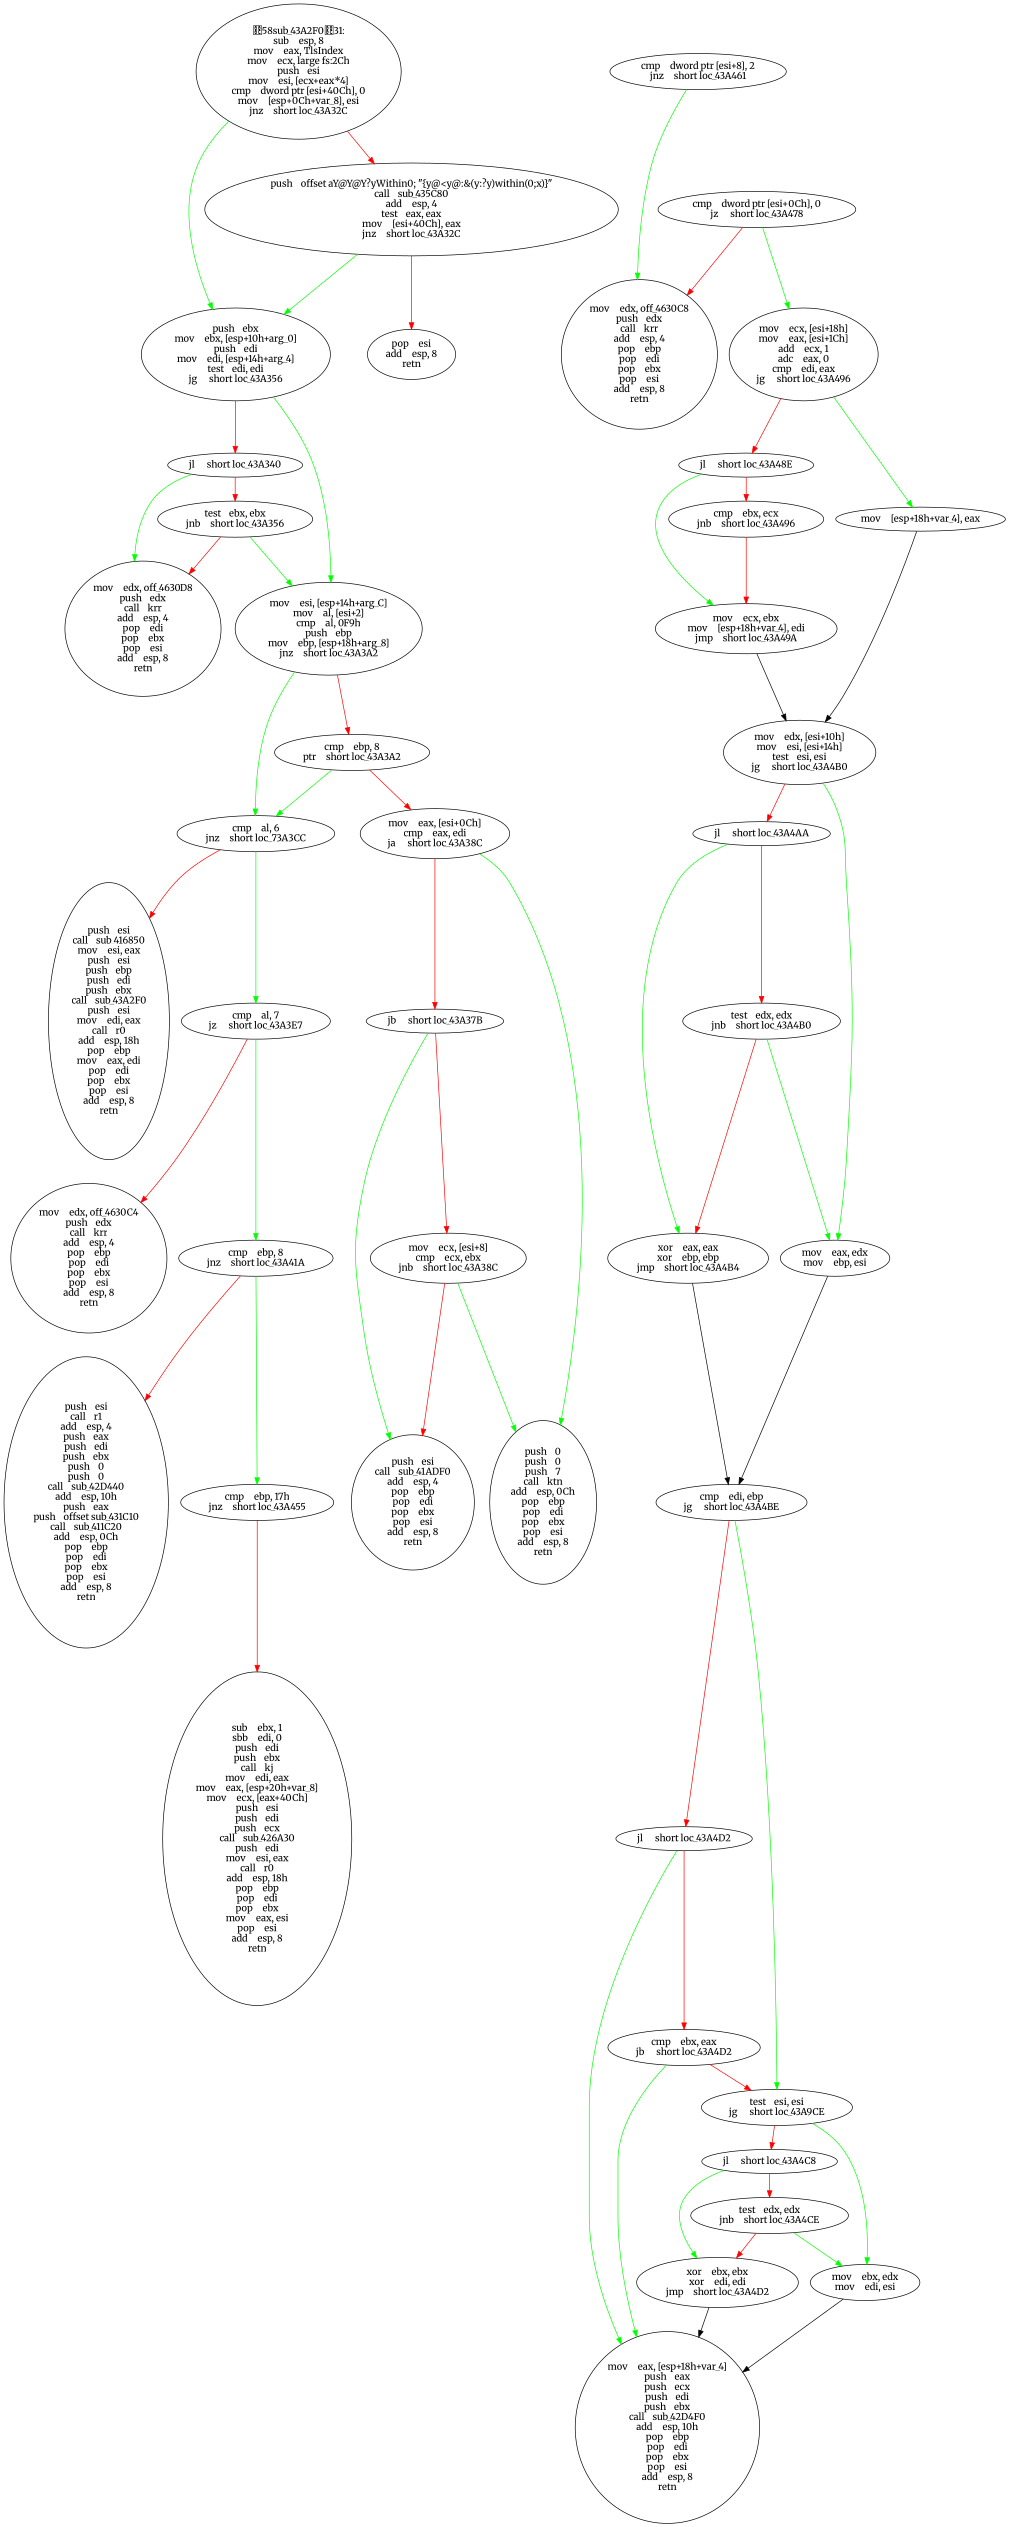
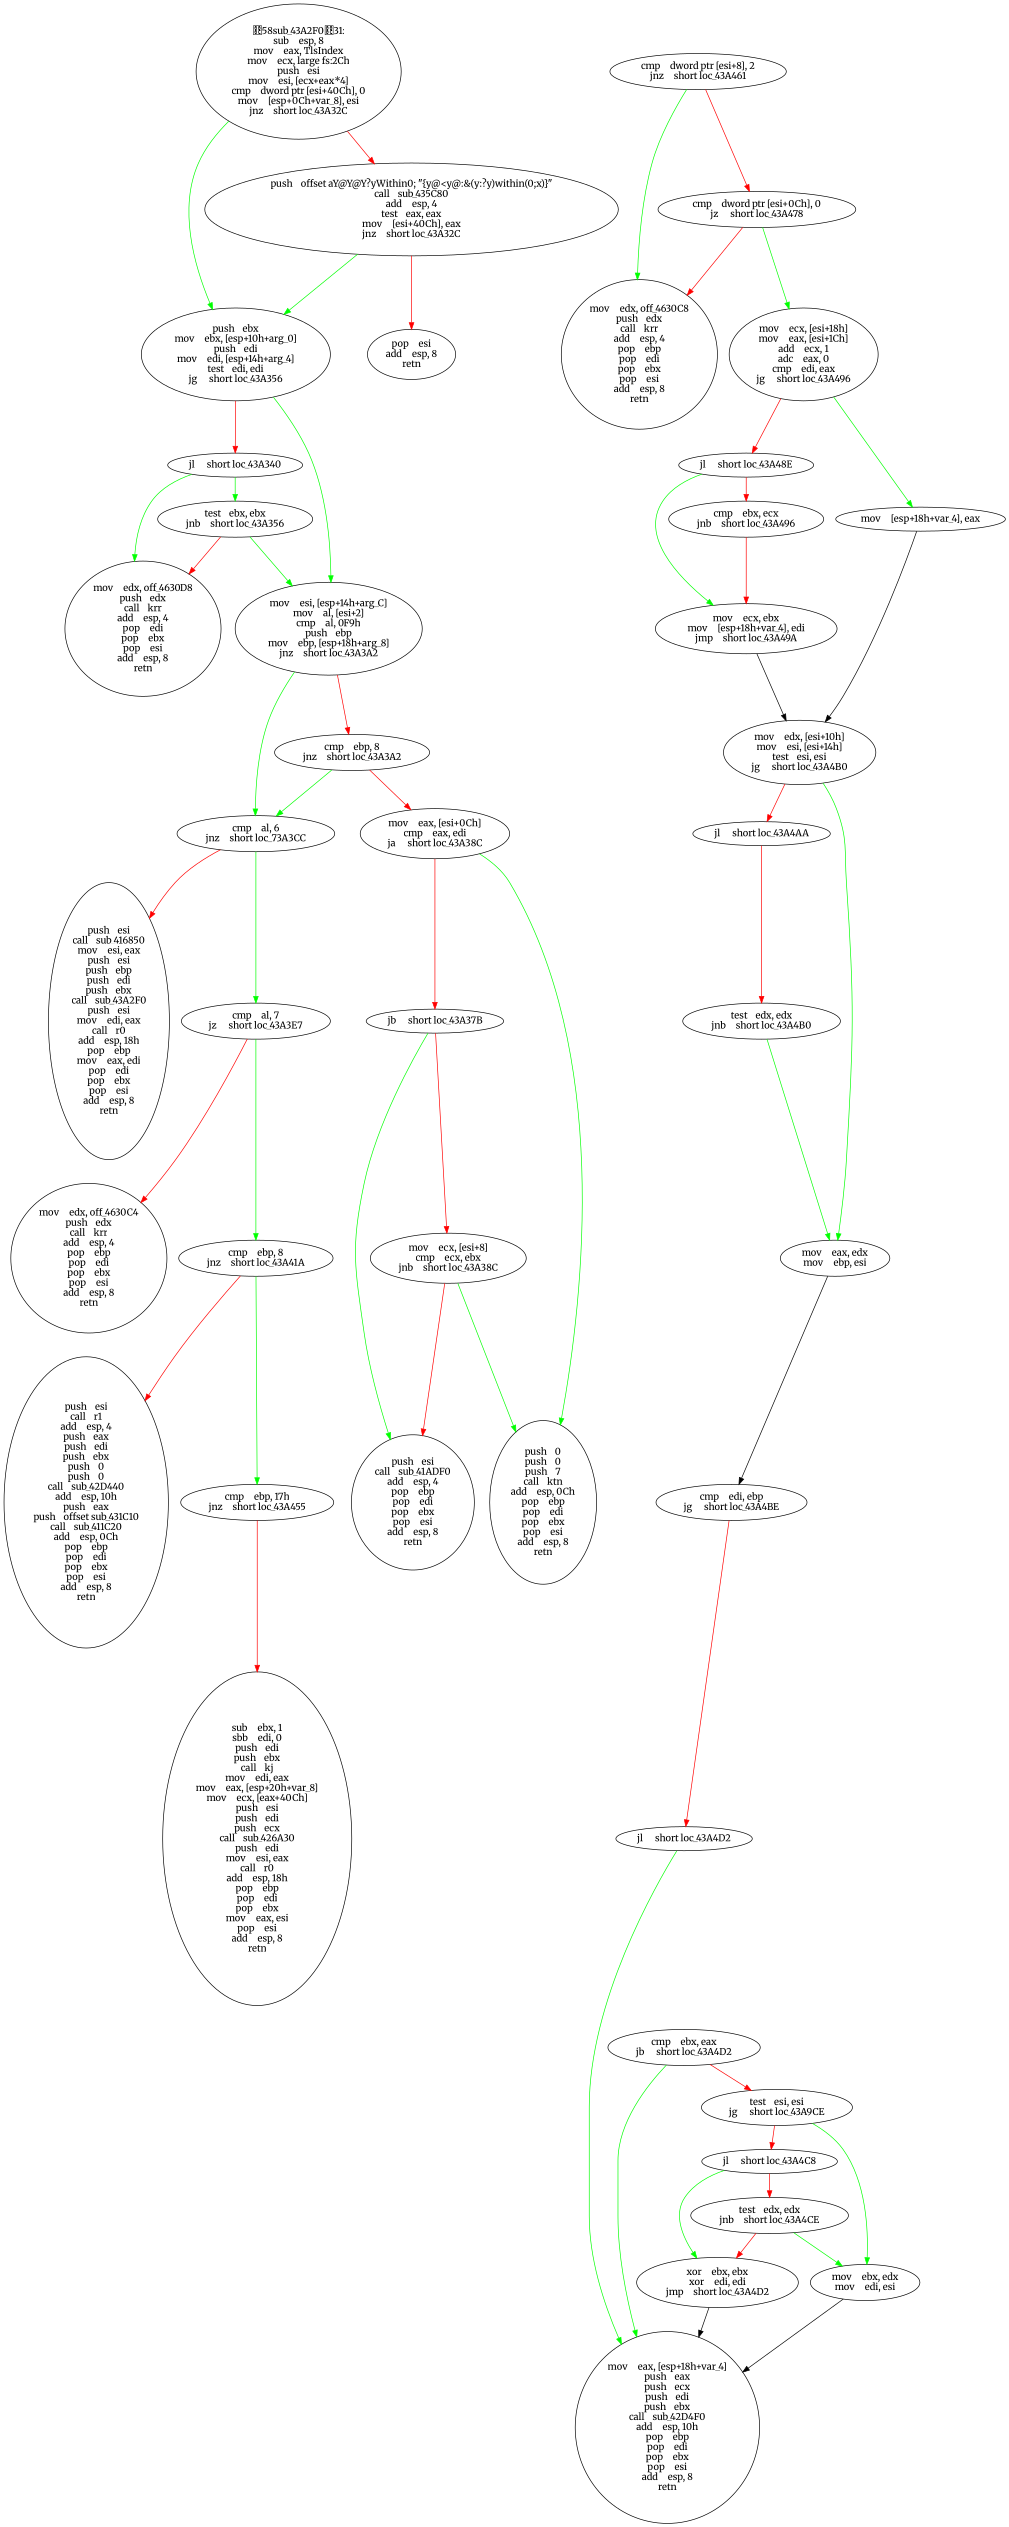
edge "cmp     dword ptr [esi+8], 2 jnz     short loc_43A461" -> "cmp     dword ptr [esi+0Ch], 0 jz      short loc_43A478": added
edge "jl      short loc_43A340" -> "test    ebx, ebx jnb     short loc_43A356": color red -> green
node "cmp     ebp, 8 ptr     short loc_43A3A2": label "cmp     ebp, 8 ptr     short loc_43A3A2" -> "cmp     ebp, 8 jnz     short loc_43A3A2"
node "xor     eax, eax xor     ebp, ebp jmp     short loc_43A4B4": removed
edge "cmp     edi, ebp jg      short loc_43A4BE" -> "test    esi, esi jg      short loc_43A9CE": removed
edge "jl      short loc_43A4D2" -> "cmp     ebx, eax jb      short loc_43A4D2": removed
